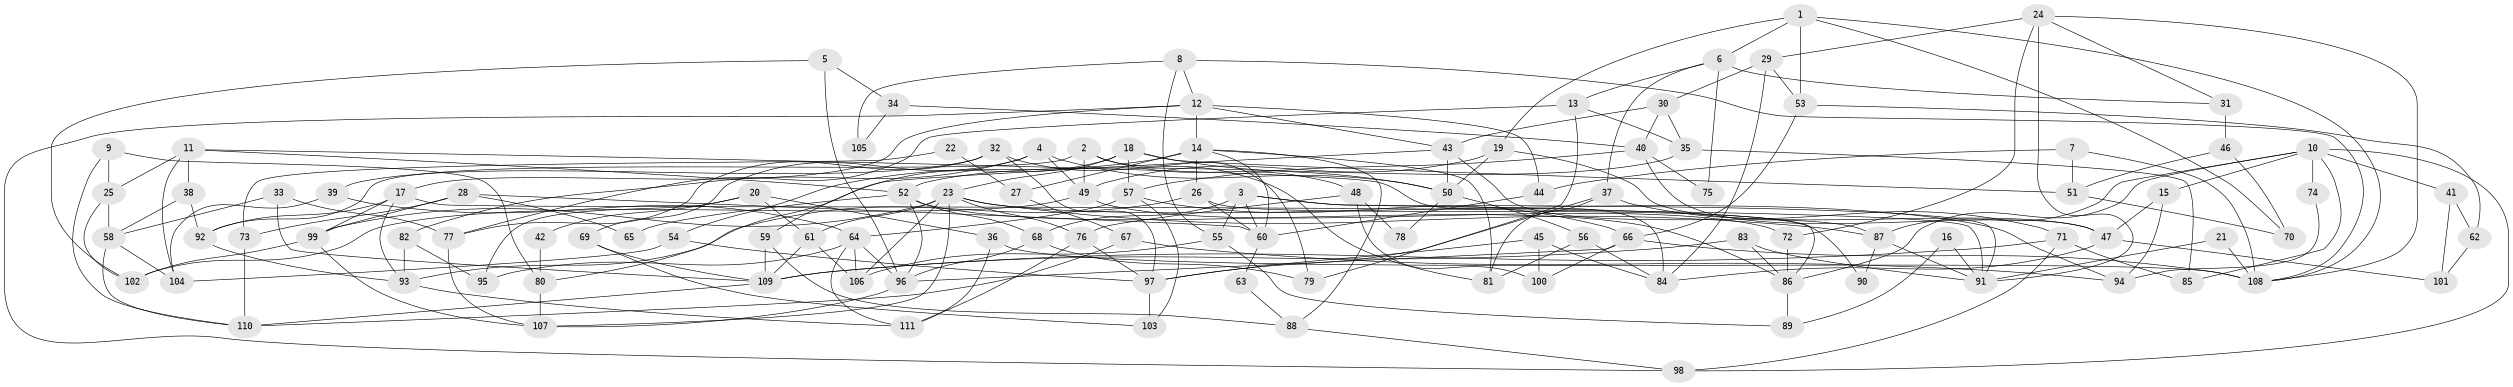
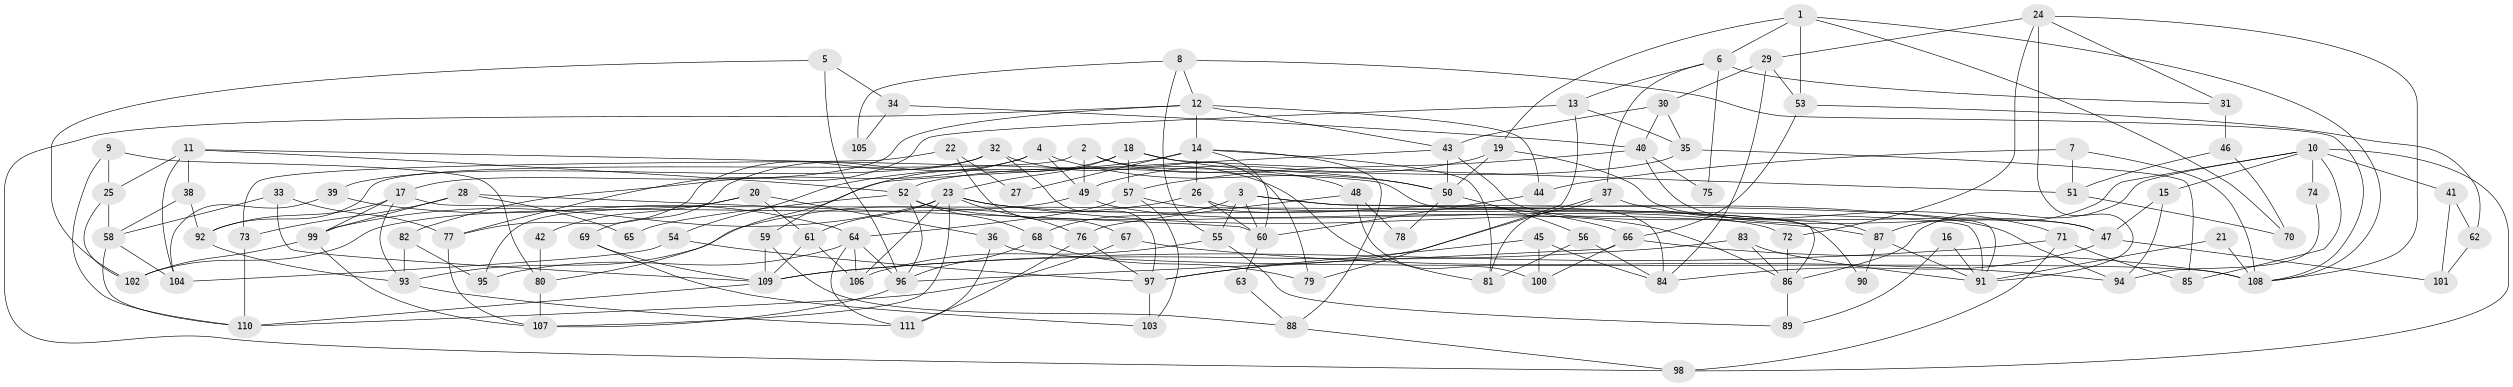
edge "27" -- "67": now "22" -- "67"
